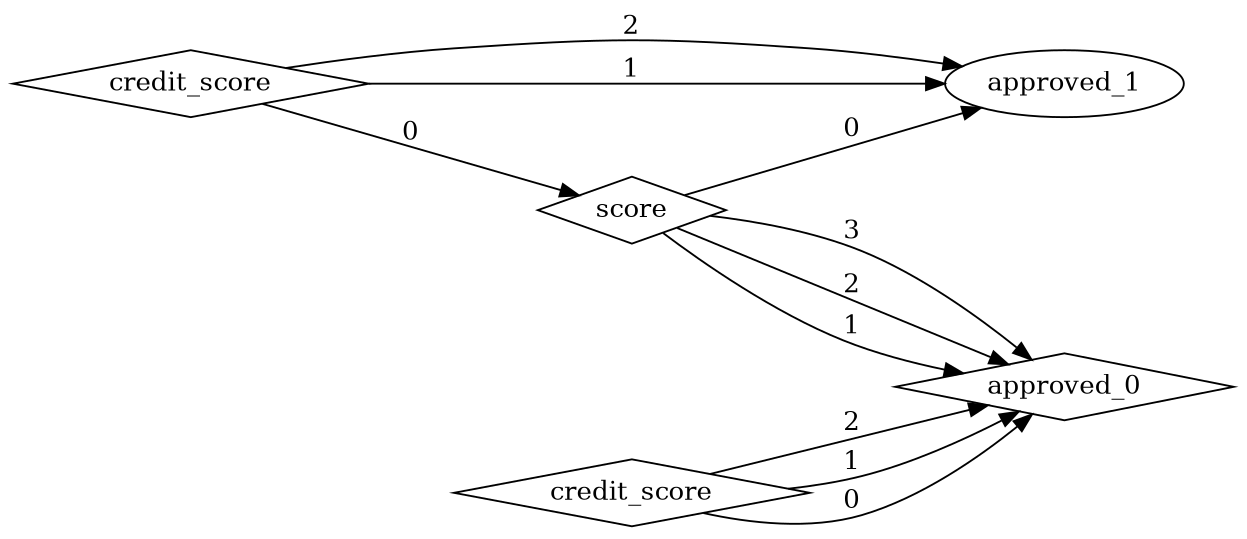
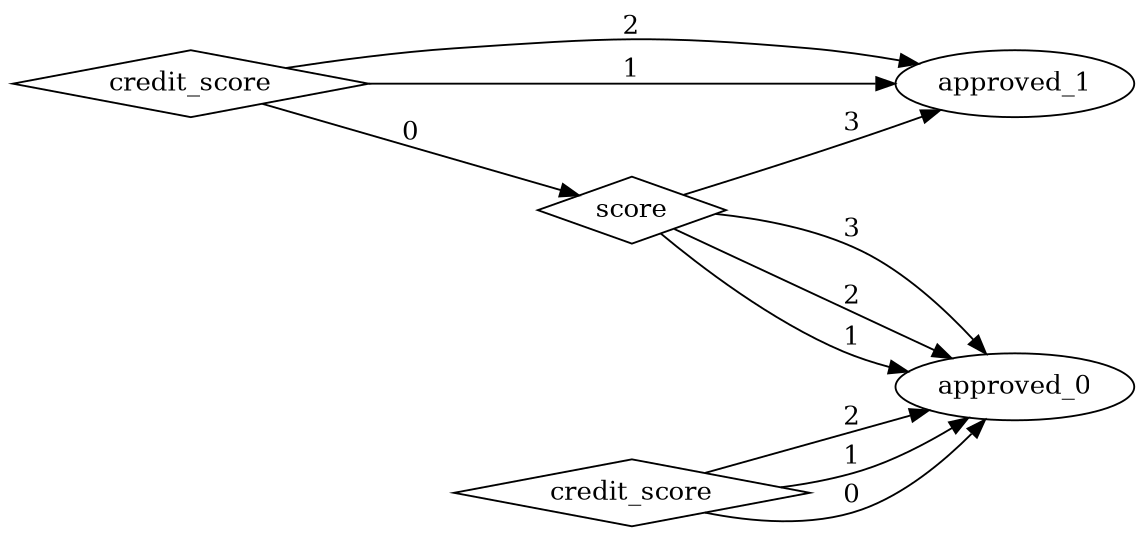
edge "score" -> "approved_1": label "0" -> "3"
node "approved_0": shape diamond -> ellipse
